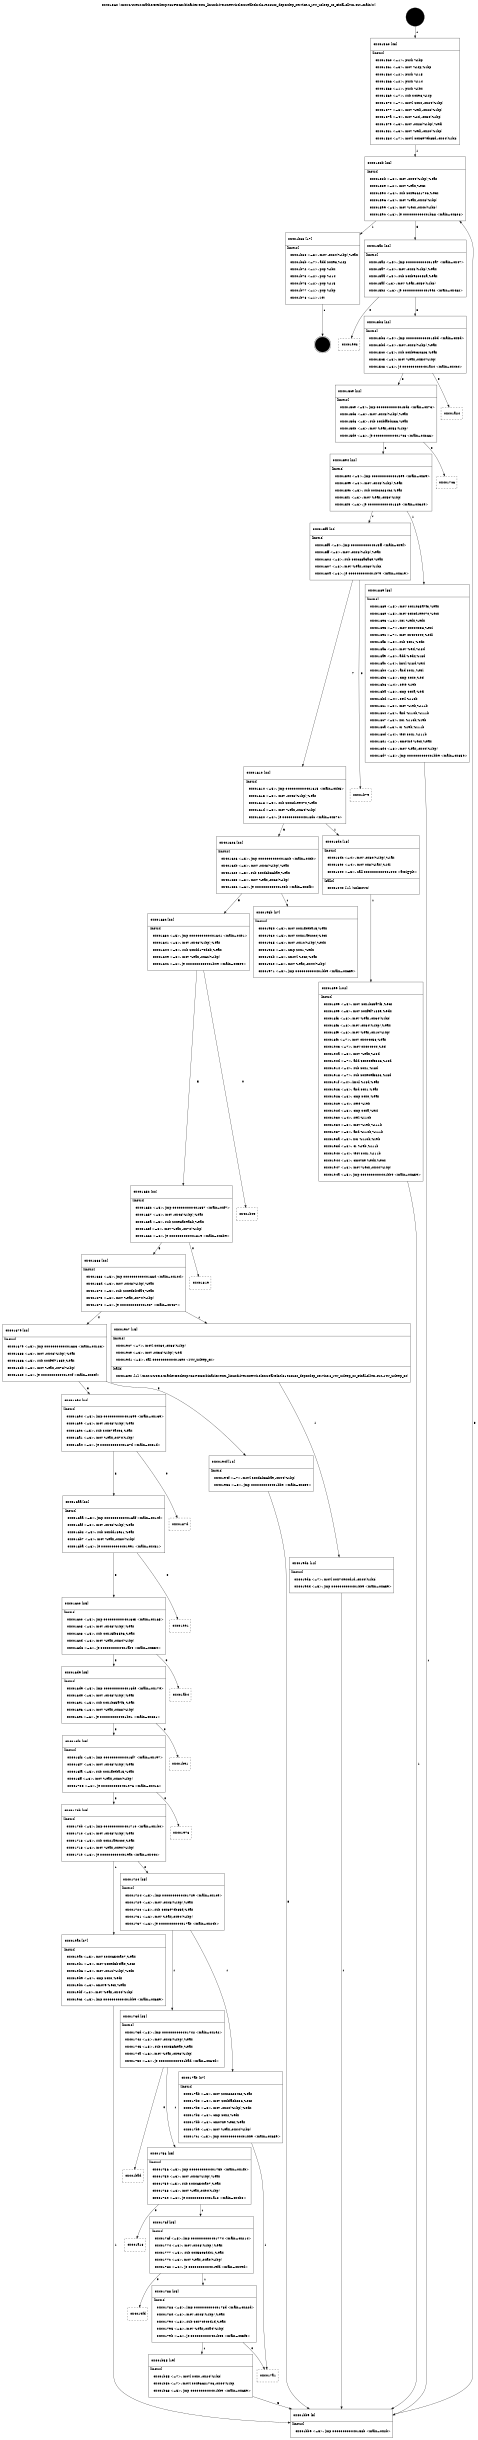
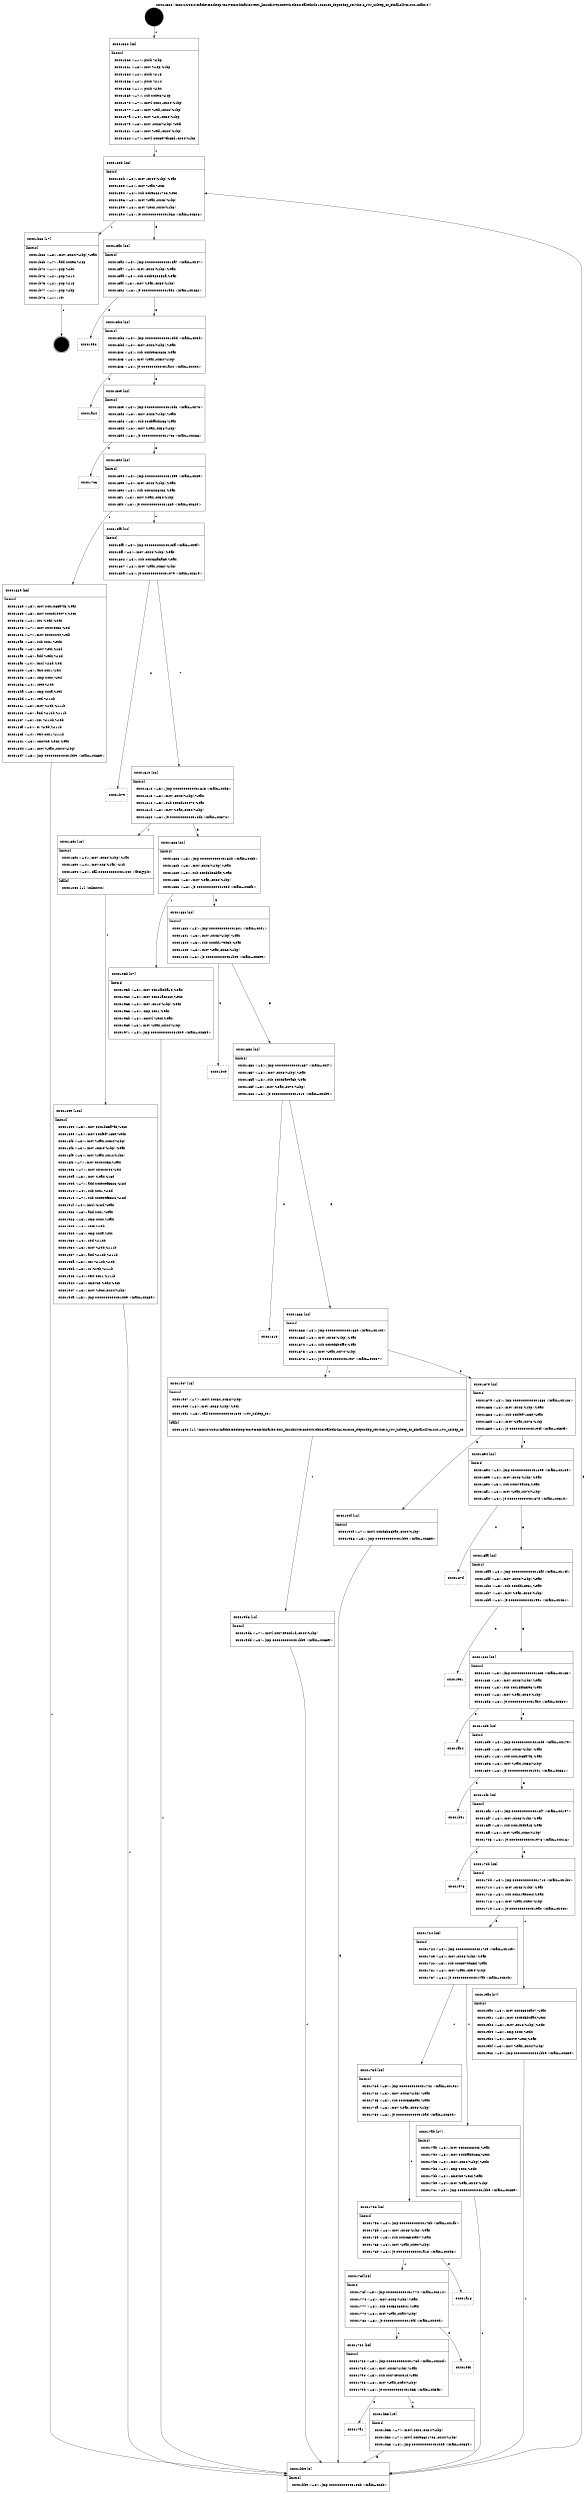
edge "0x40167e [22]" -> "0x401694 [22]": label " 3" -> " 4"
edge "0x40195b [27]" -> "0x401bb9 [5]": added, label "1"
node "0x401bad": removed
edge "0x4017ab [27]" -> "0x4017a1": now "0x4017ab [27]" -> "0x401bb9 [5]"
